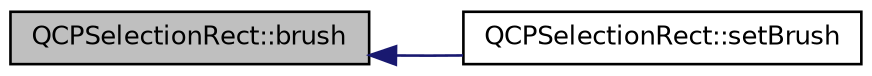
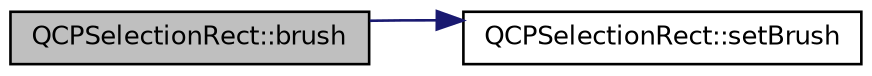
edge "QCPSelectionRect::setBrush" -> "QCPSelectionRect::brush": reversed
